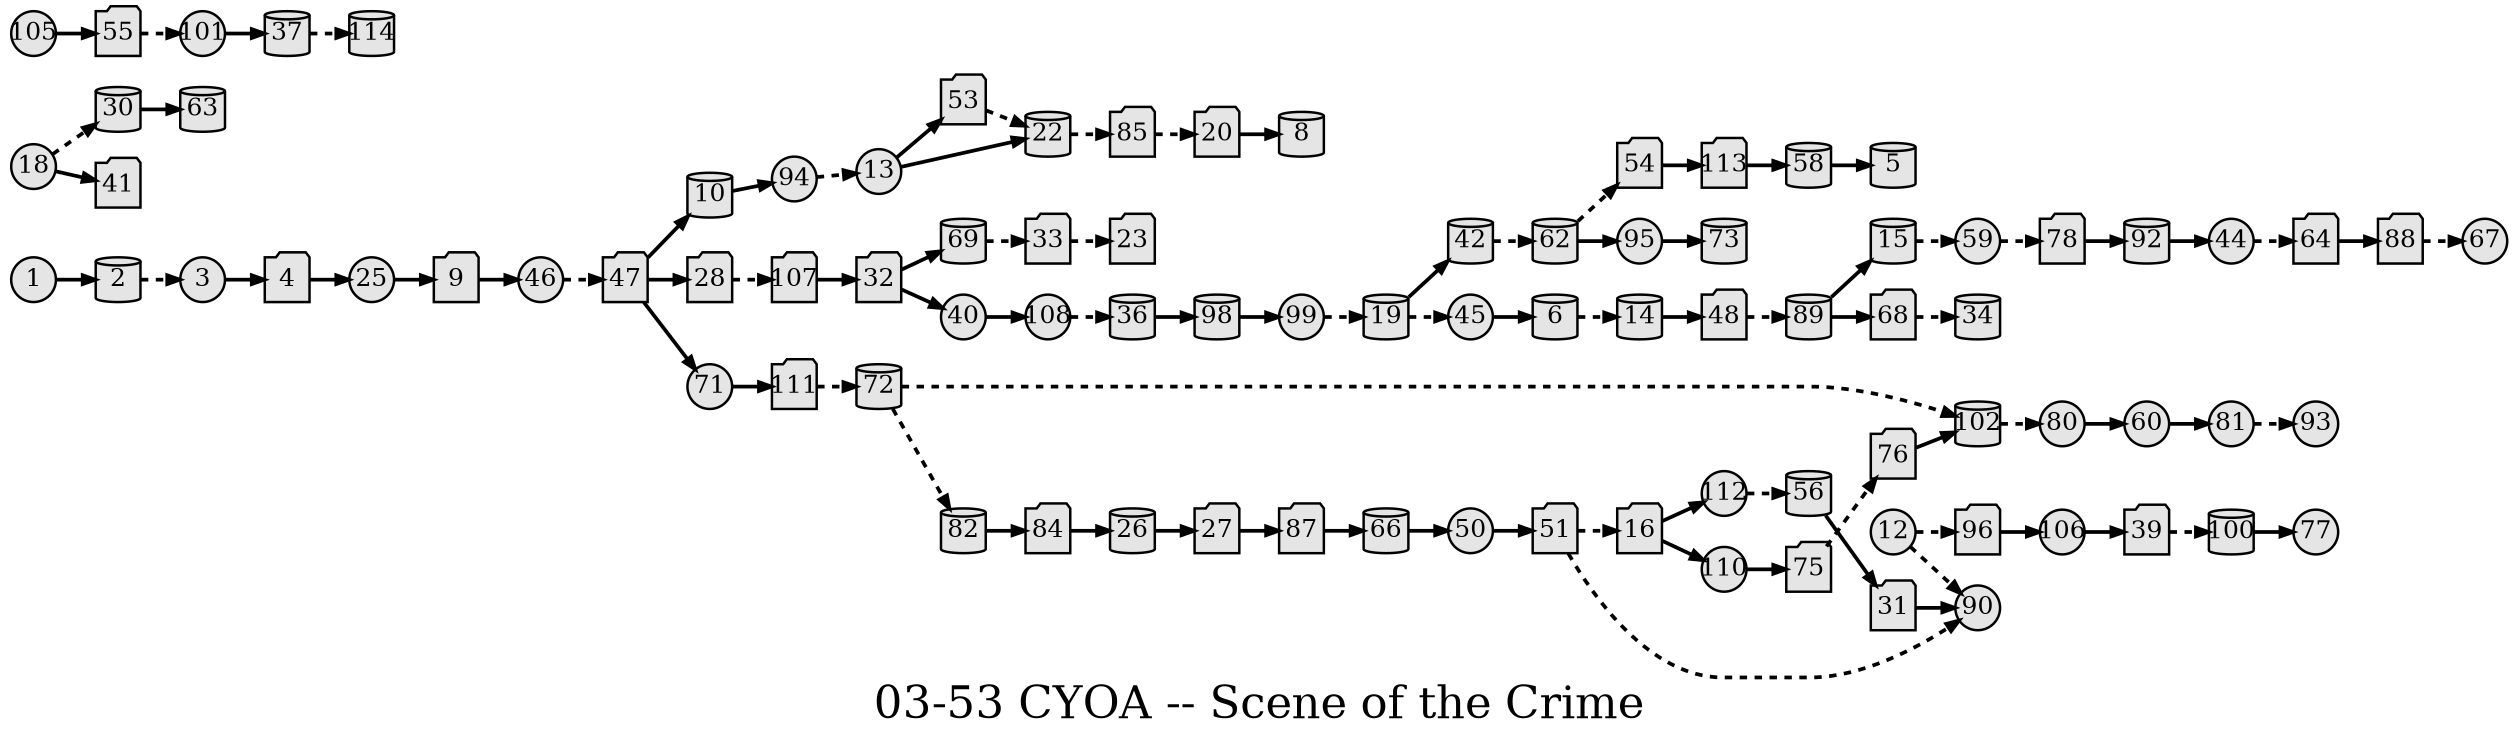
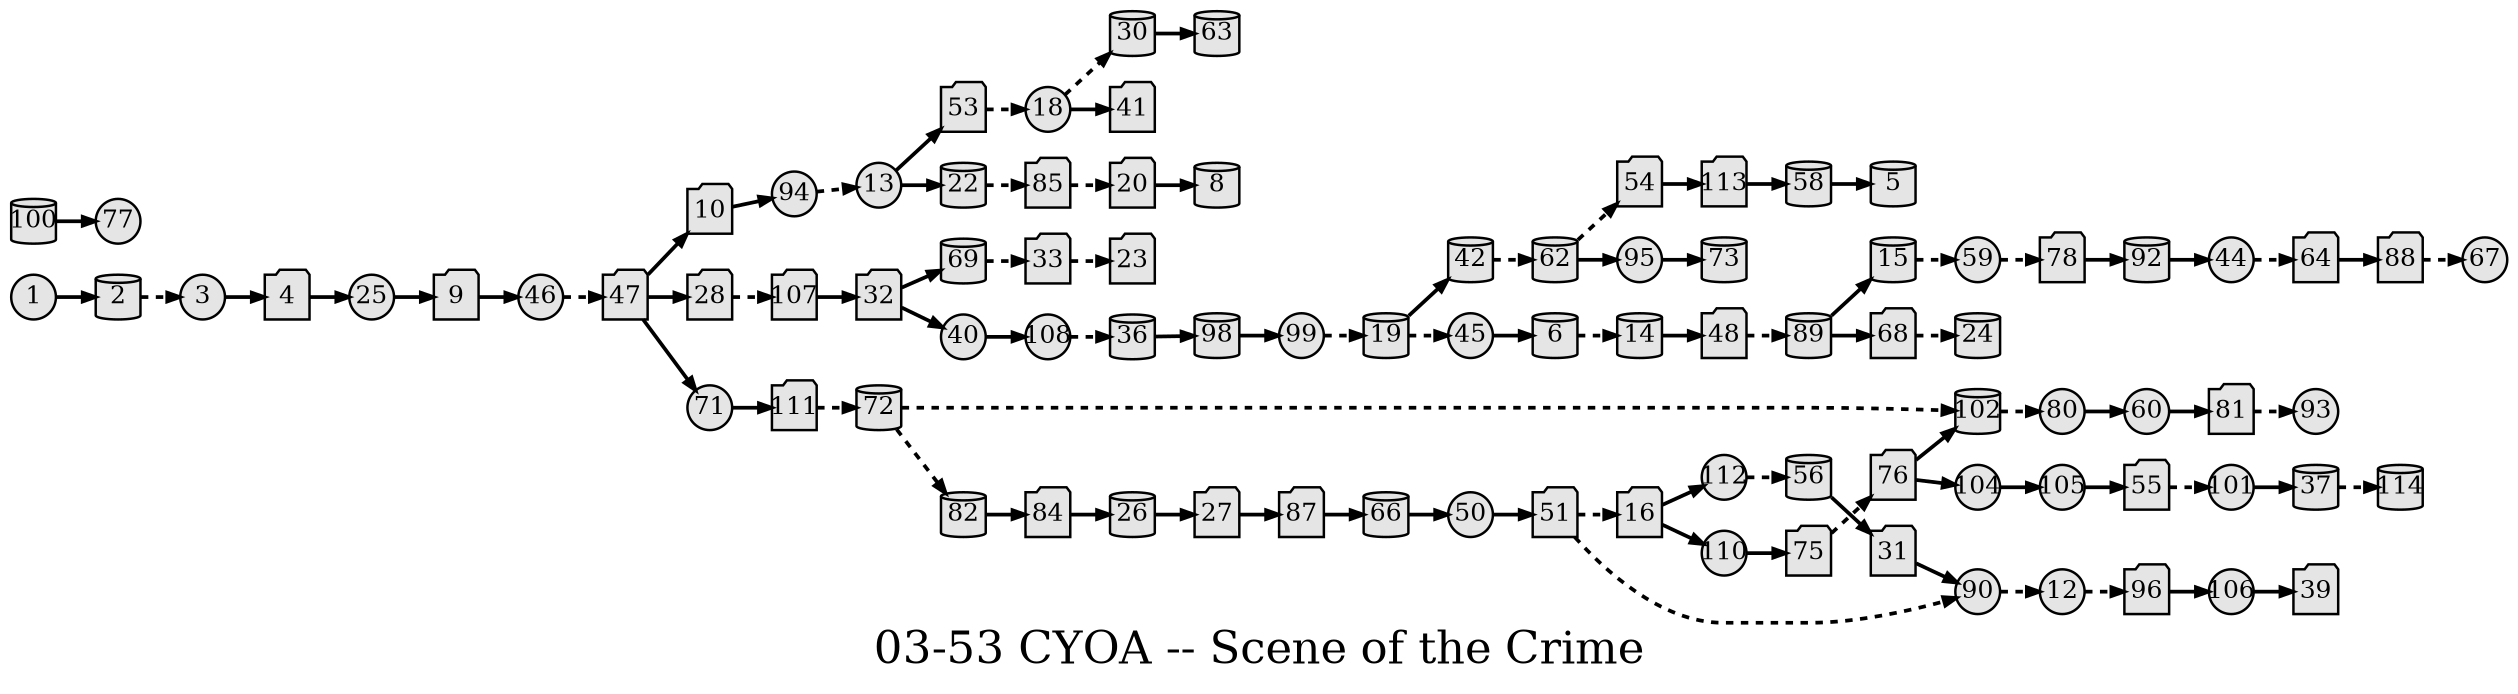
edge "53" -> "22": now "53" -> "18"
node "10": shape cylinder -> folder
node "34": label "34" -> "24"
node "81": shape ellipse -> folder
node "104": added
edge "39" -> "100": removed
edge "12" -> "90": reversed
